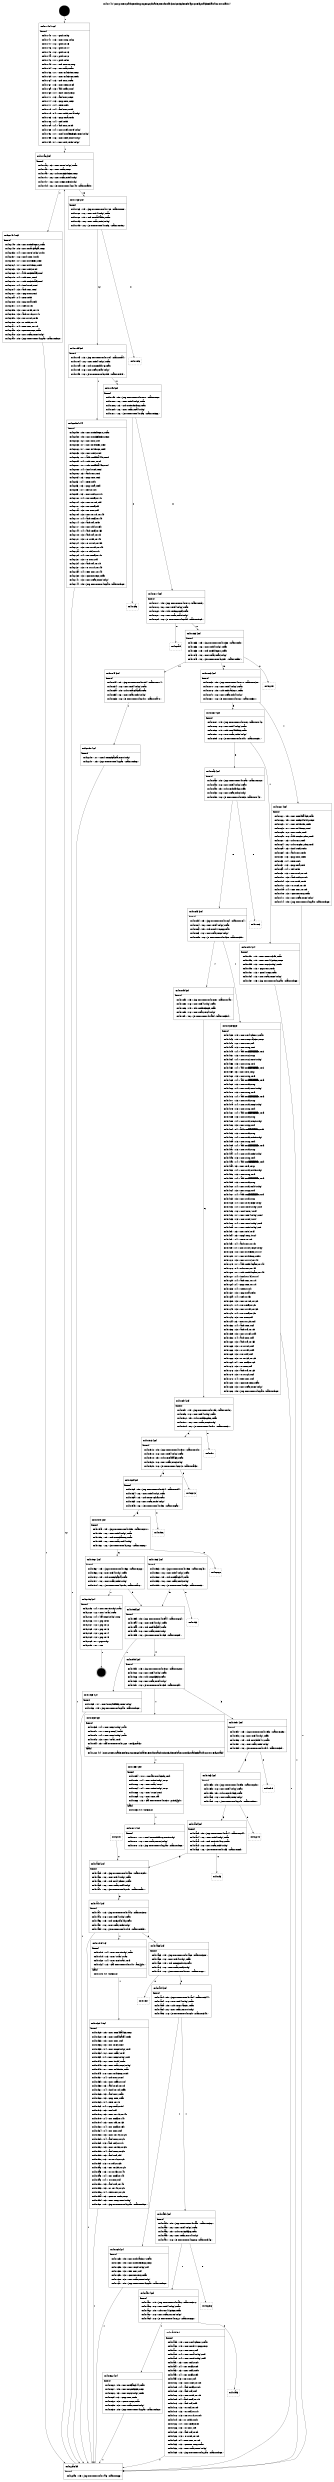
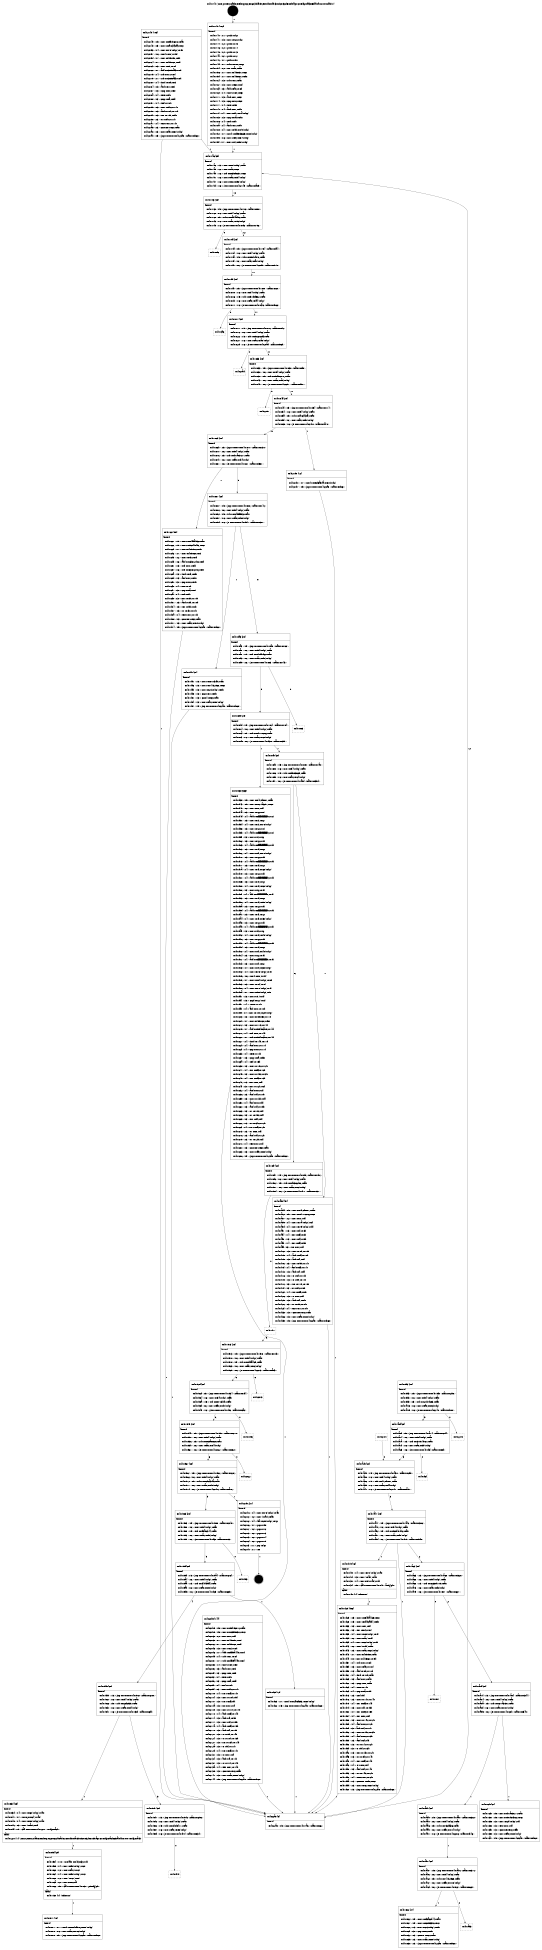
edge "0x4017a6 [29]" -> "0x402149 [103]": reversed
edge "0x4017df [28]" -> "0x4020b9 [144]": removed, label "1"
edge "0x401833 [28]" -> "0x40186b [28]": now "0x40184f [28]" -> "0x40186b [28]"
edge "0x4018db [28]" -> "0x401add [97]": added, label "1"
edge "0x4018f7 [28]" -> "0x401913 [28]": now "0x401f71" -> "0x401913 [28]"
edge "0x401967 [28]" -> "0x40199f [28]": now "0x401967 [28]" -> "0x401983 [28]"
edge "0x4019d7 [28]" -> "0x4019f3 [28]": removed, label "3"
node "0x402286": removed
edge "0x401c8b [27]" -> "0x4022a8 [5]": removed, label "1"
edge "0x401e22 [27]" -> "0x4022a8 [5]": removed, label "1"
